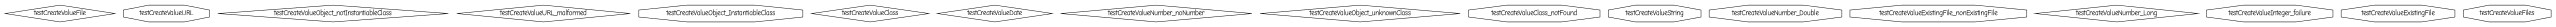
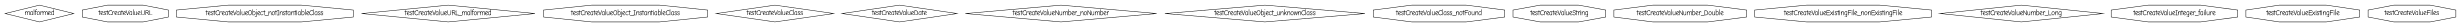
node "testCreateValueFile": label "testCreateValueFile" -> "malformed"
node "testCreateValueObject_notInstantiableClass": shape diamond -> octagon
